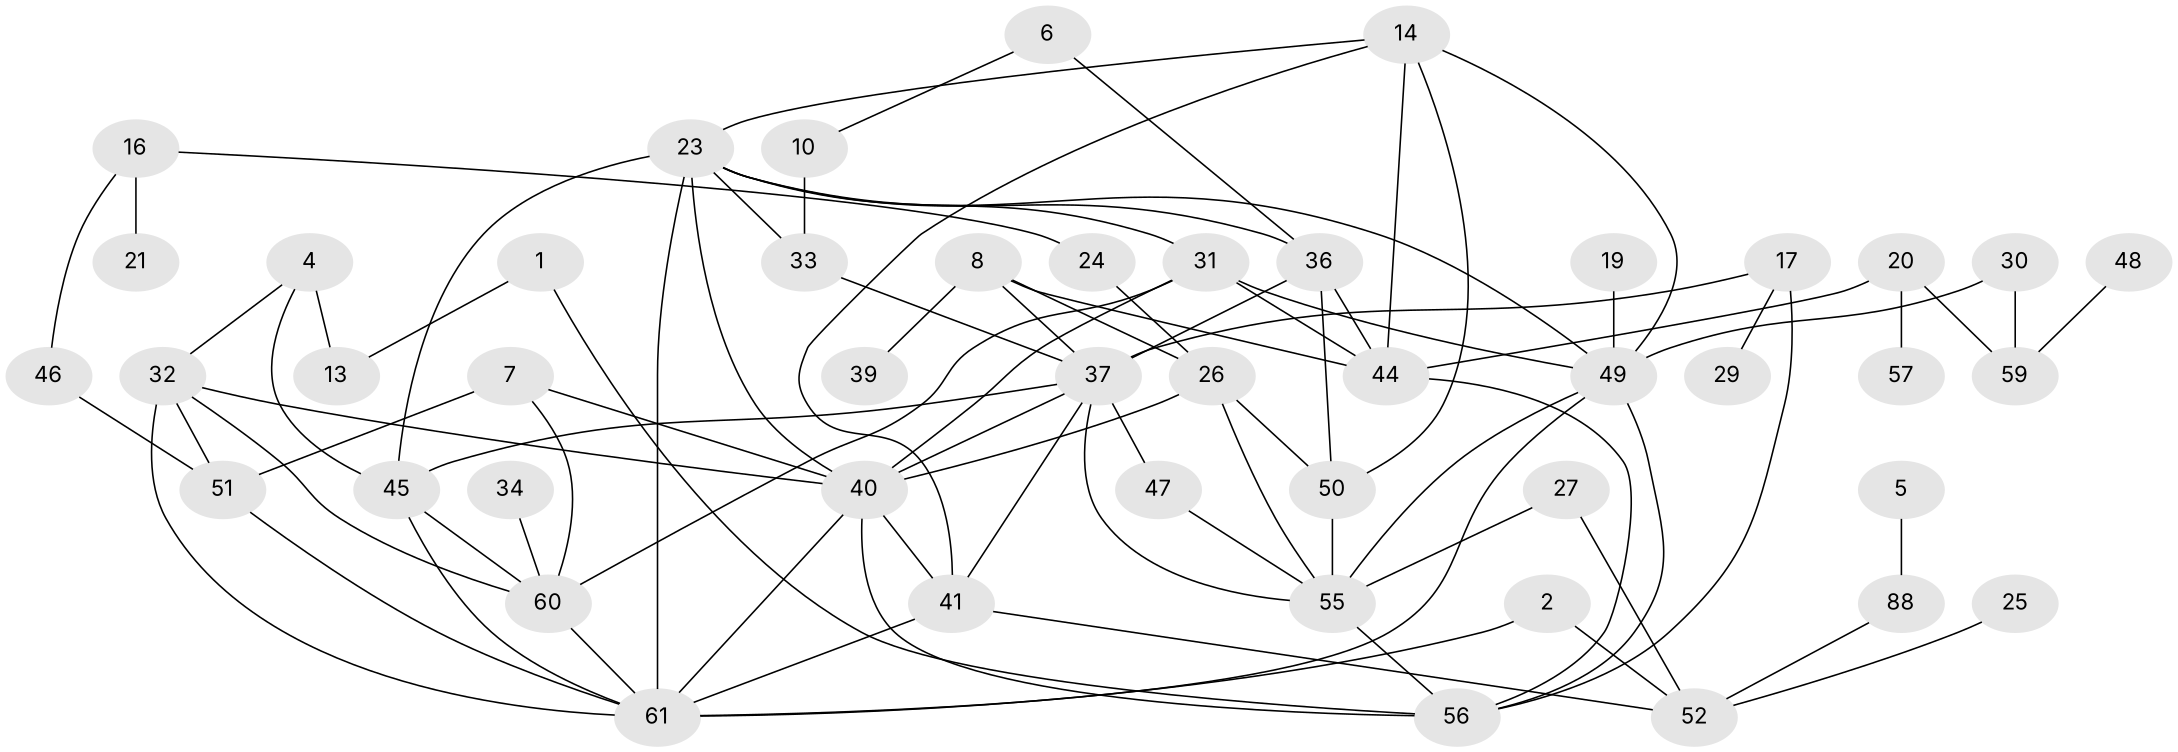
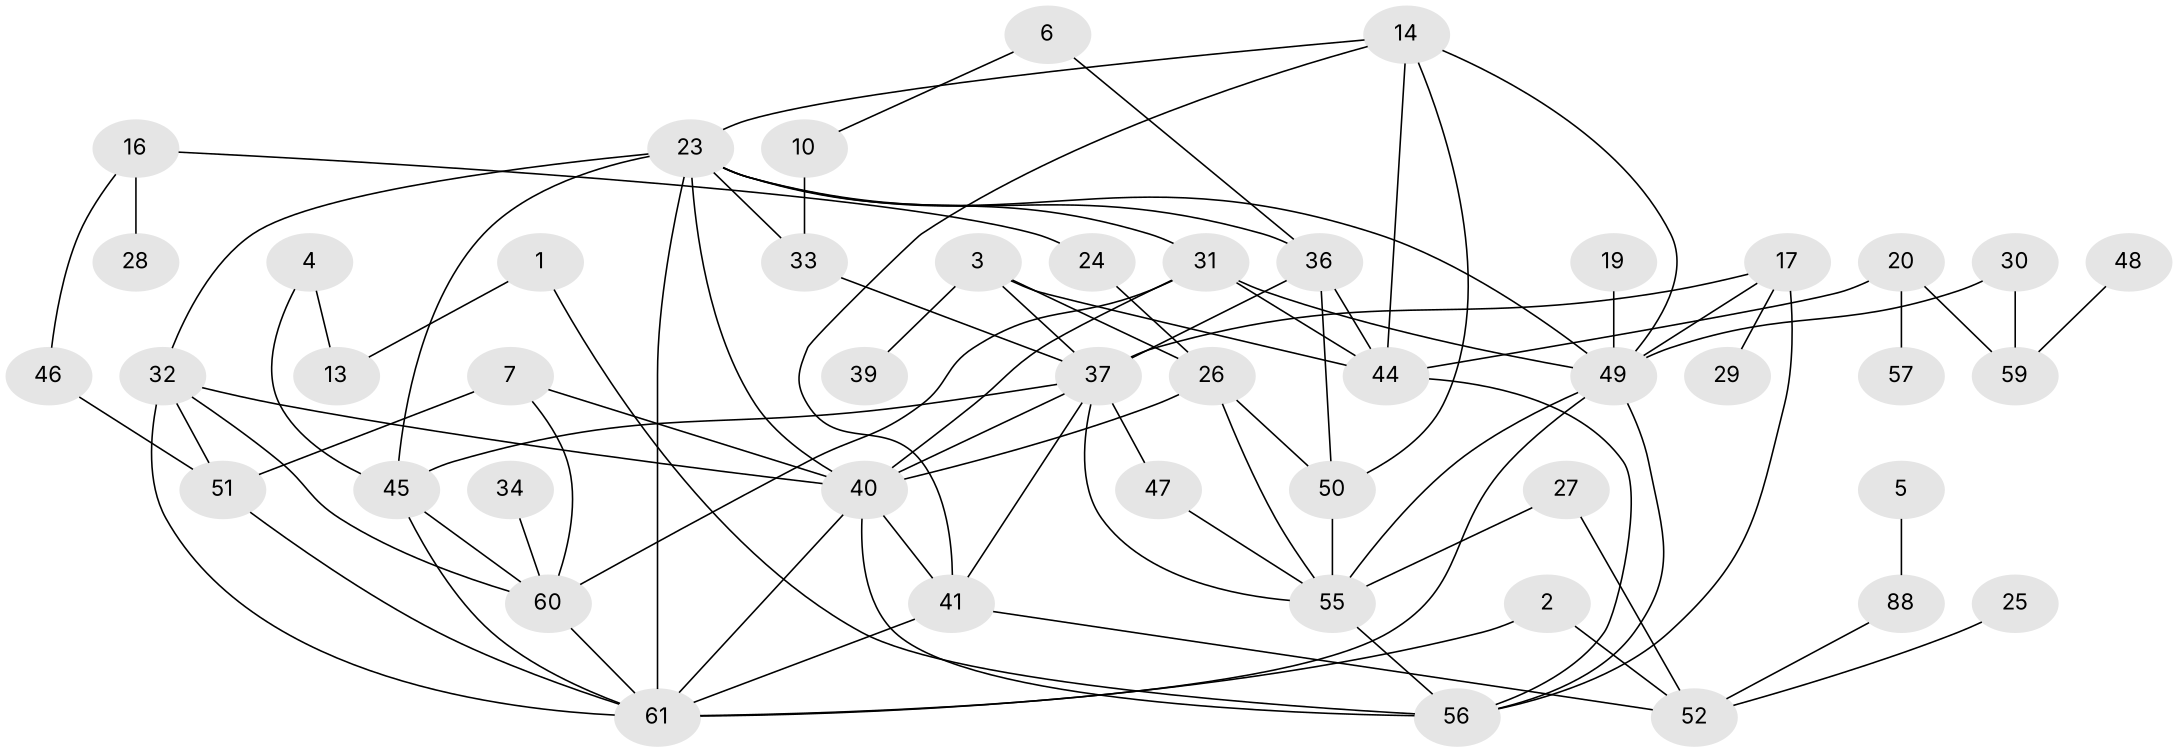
node "21": label "21" -> "28"
node "8": label "8" -> "3"
edge "17" -- "49": added
edge "4" -- "32": now "23" -- "32"
